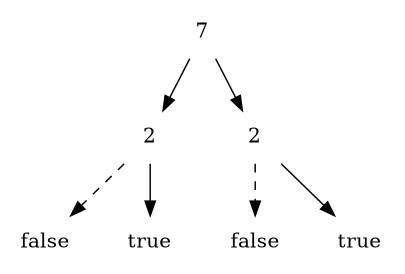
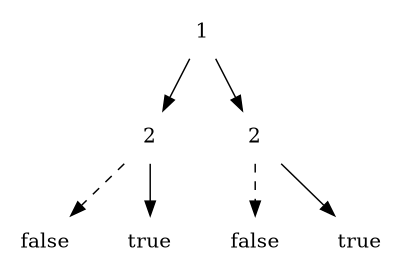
node "7": label "7" -> "1"
